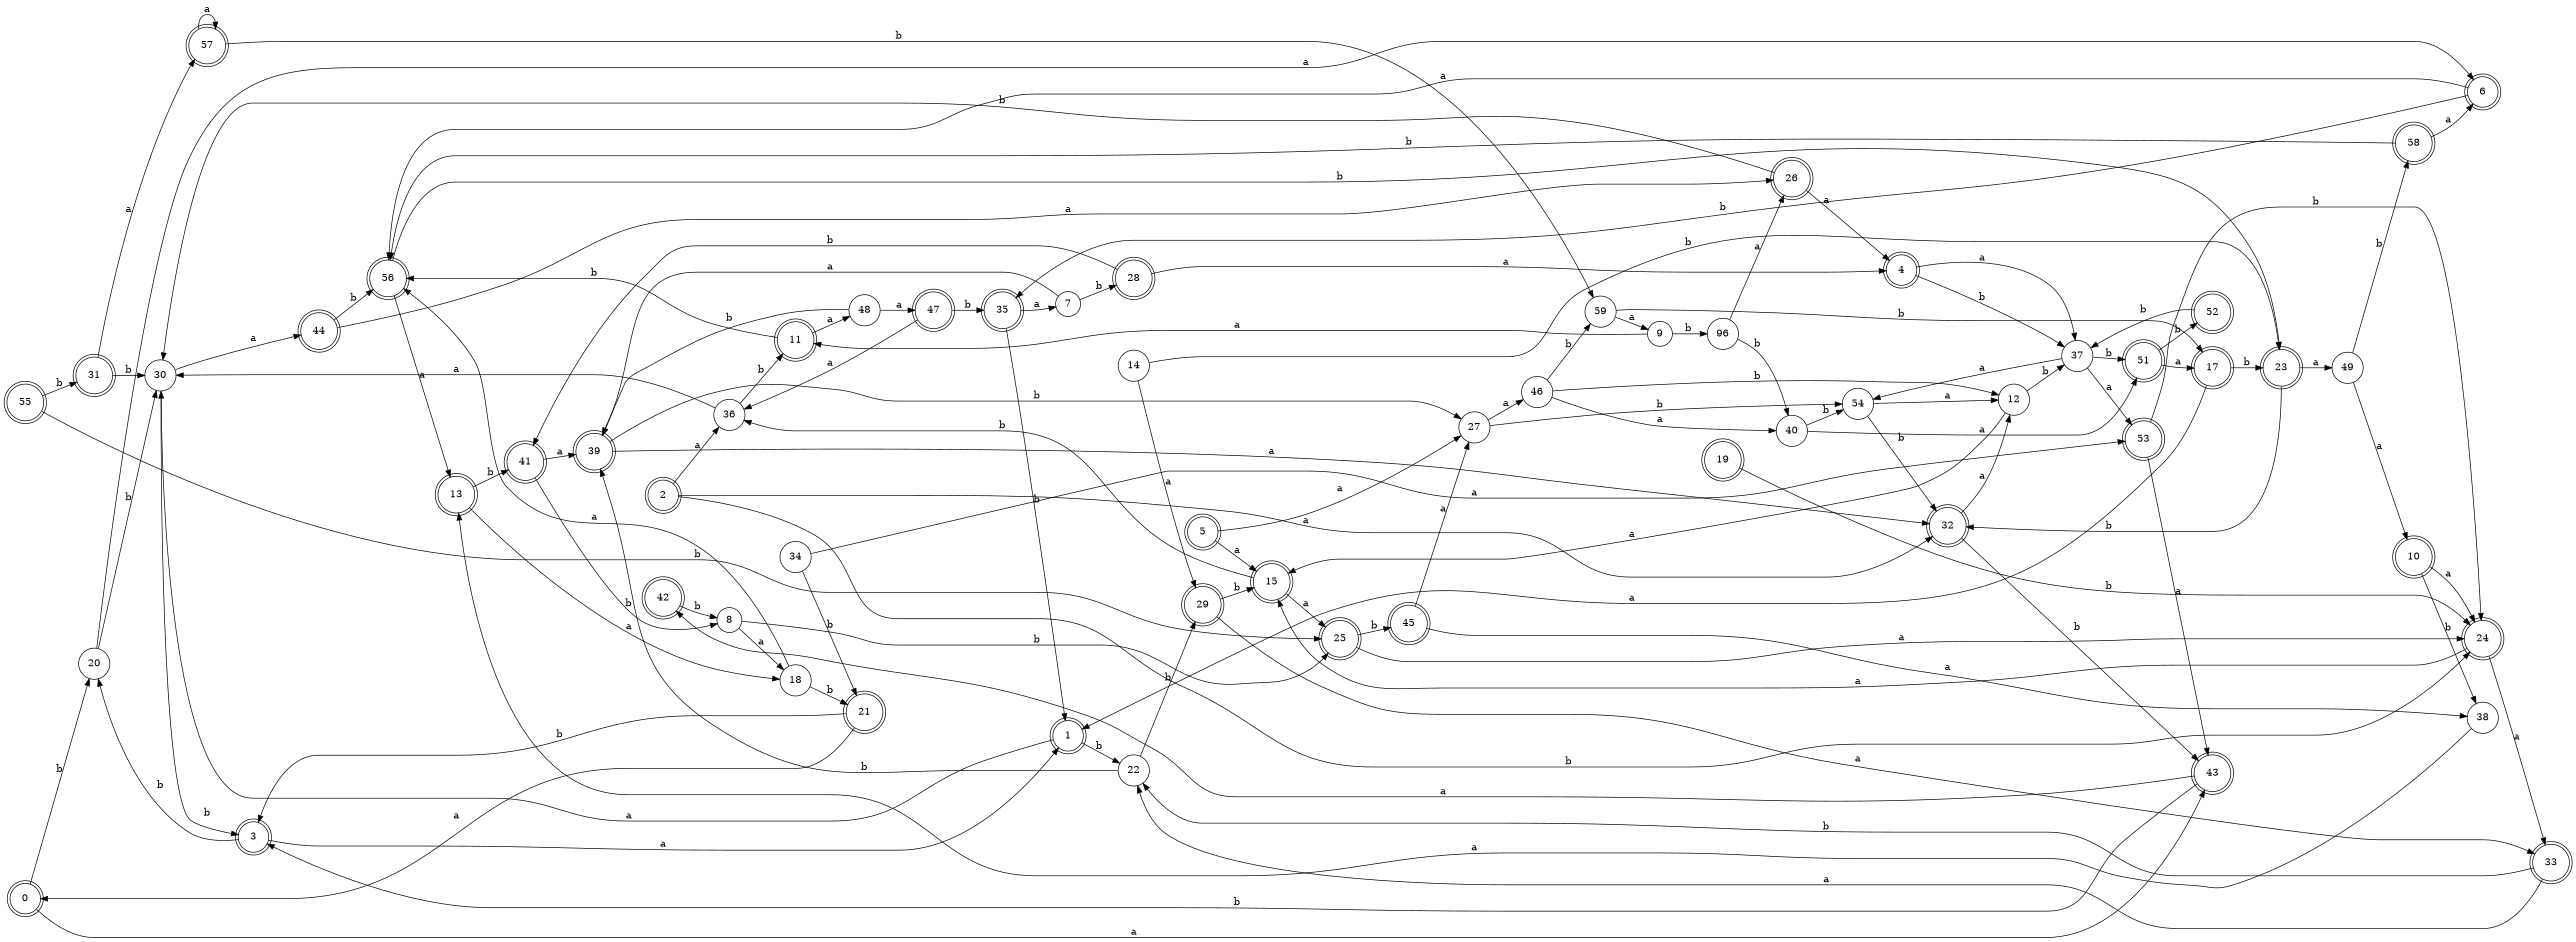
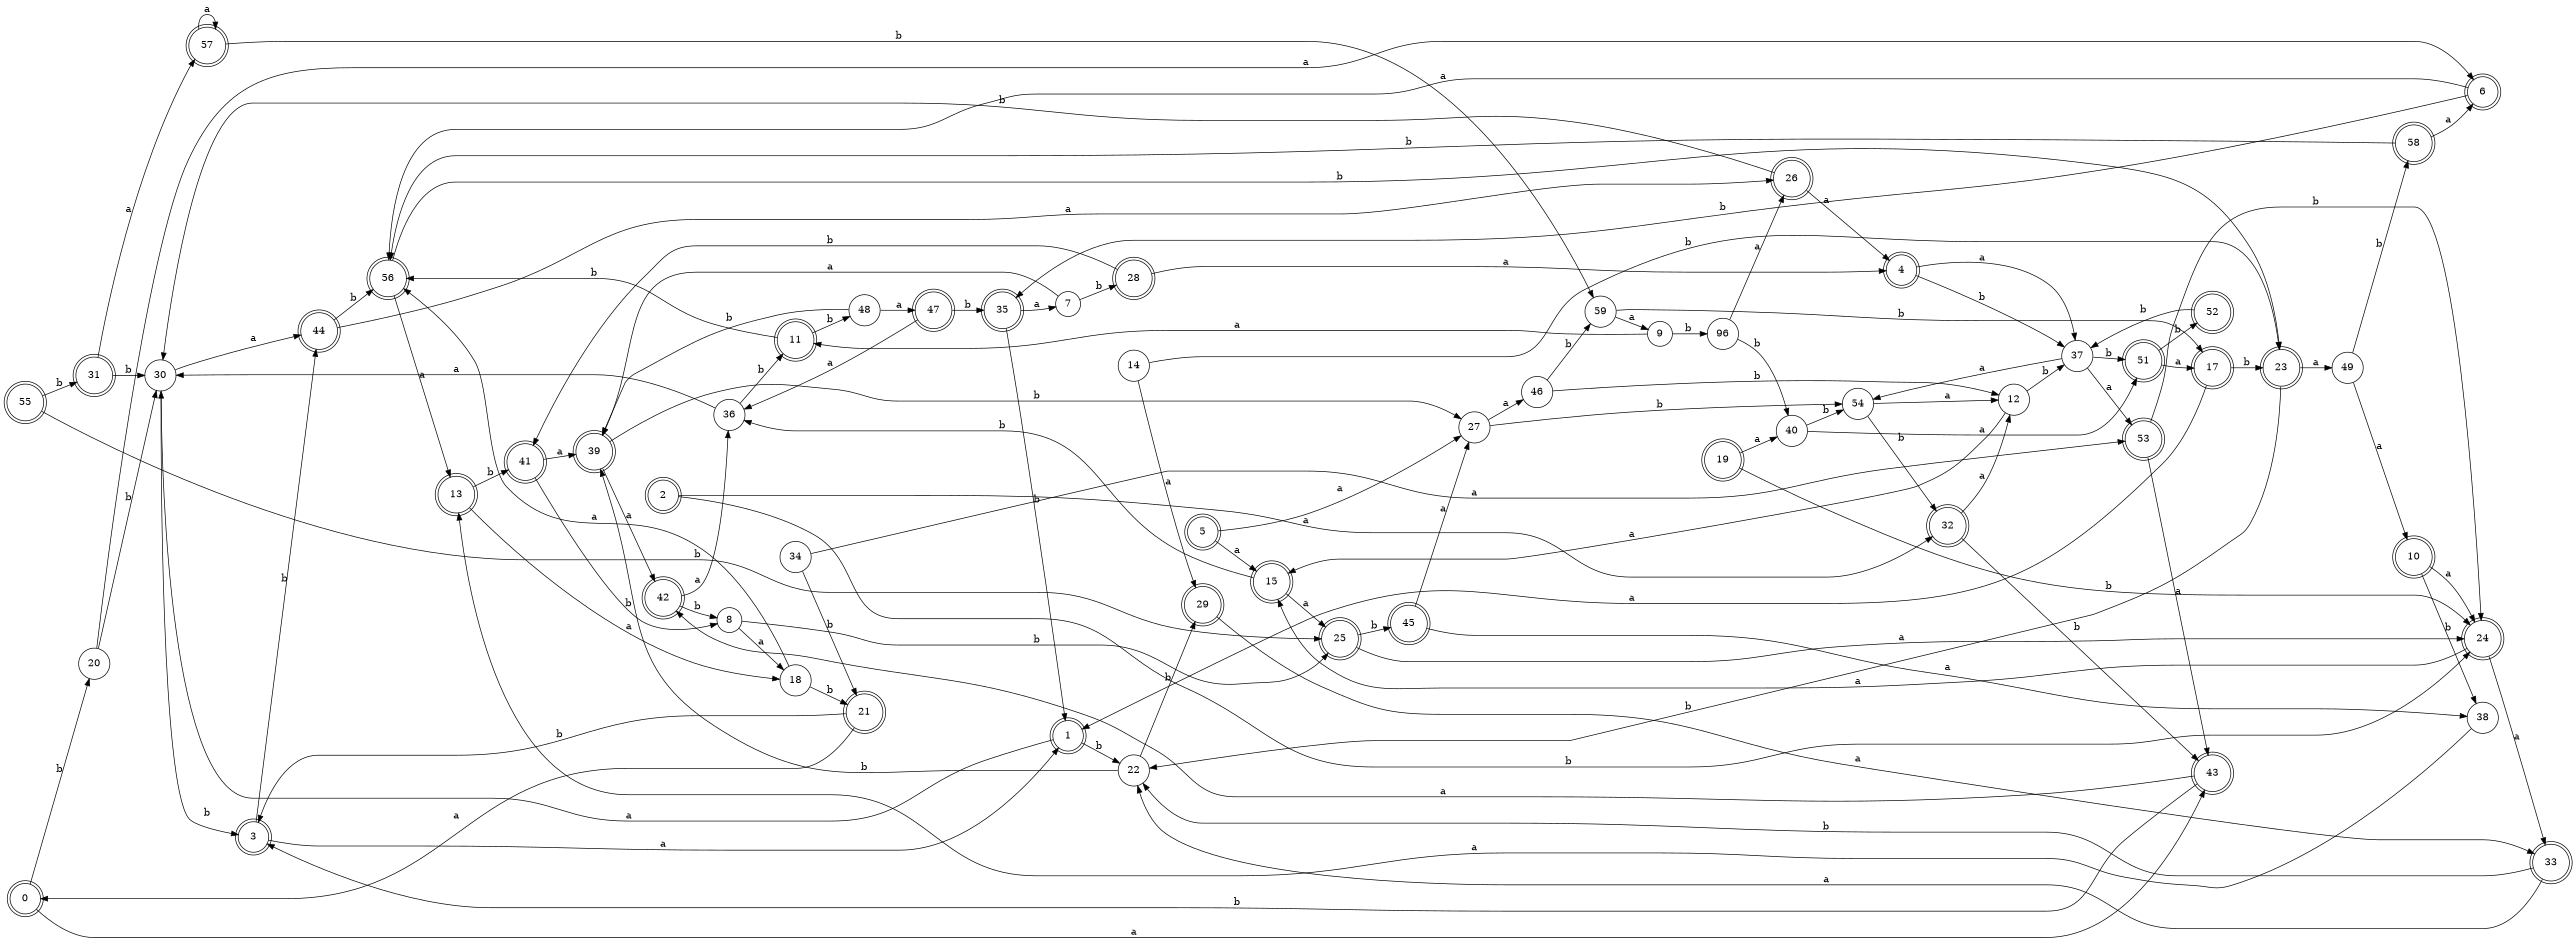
edge "11" -> "48": label "a" -> "b"
edge "46" -> "40": now "19" -> "40"
edge "39" -> "32": now "39" -> "42"
edge "2" -> "36": now "42" -> "36"
edge "23" -> "32": now "23" -> "22"
edge "29" -> "15": removed, label "b"
edge "3" -> "20": now "3" -> "44"
